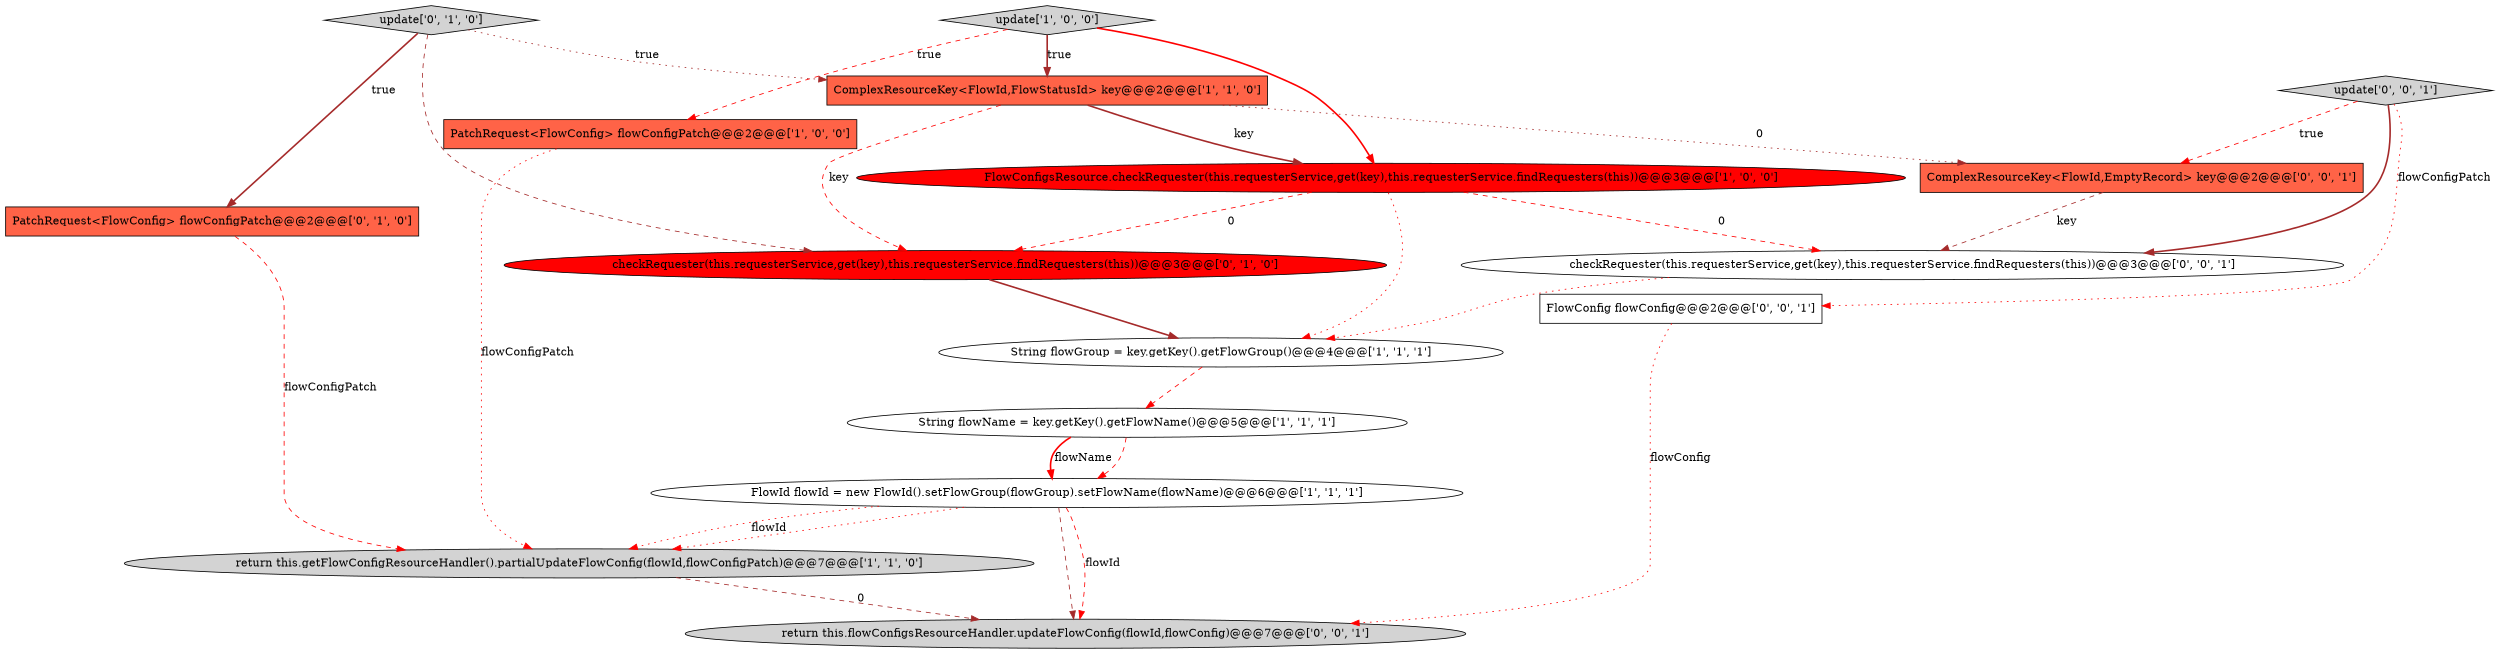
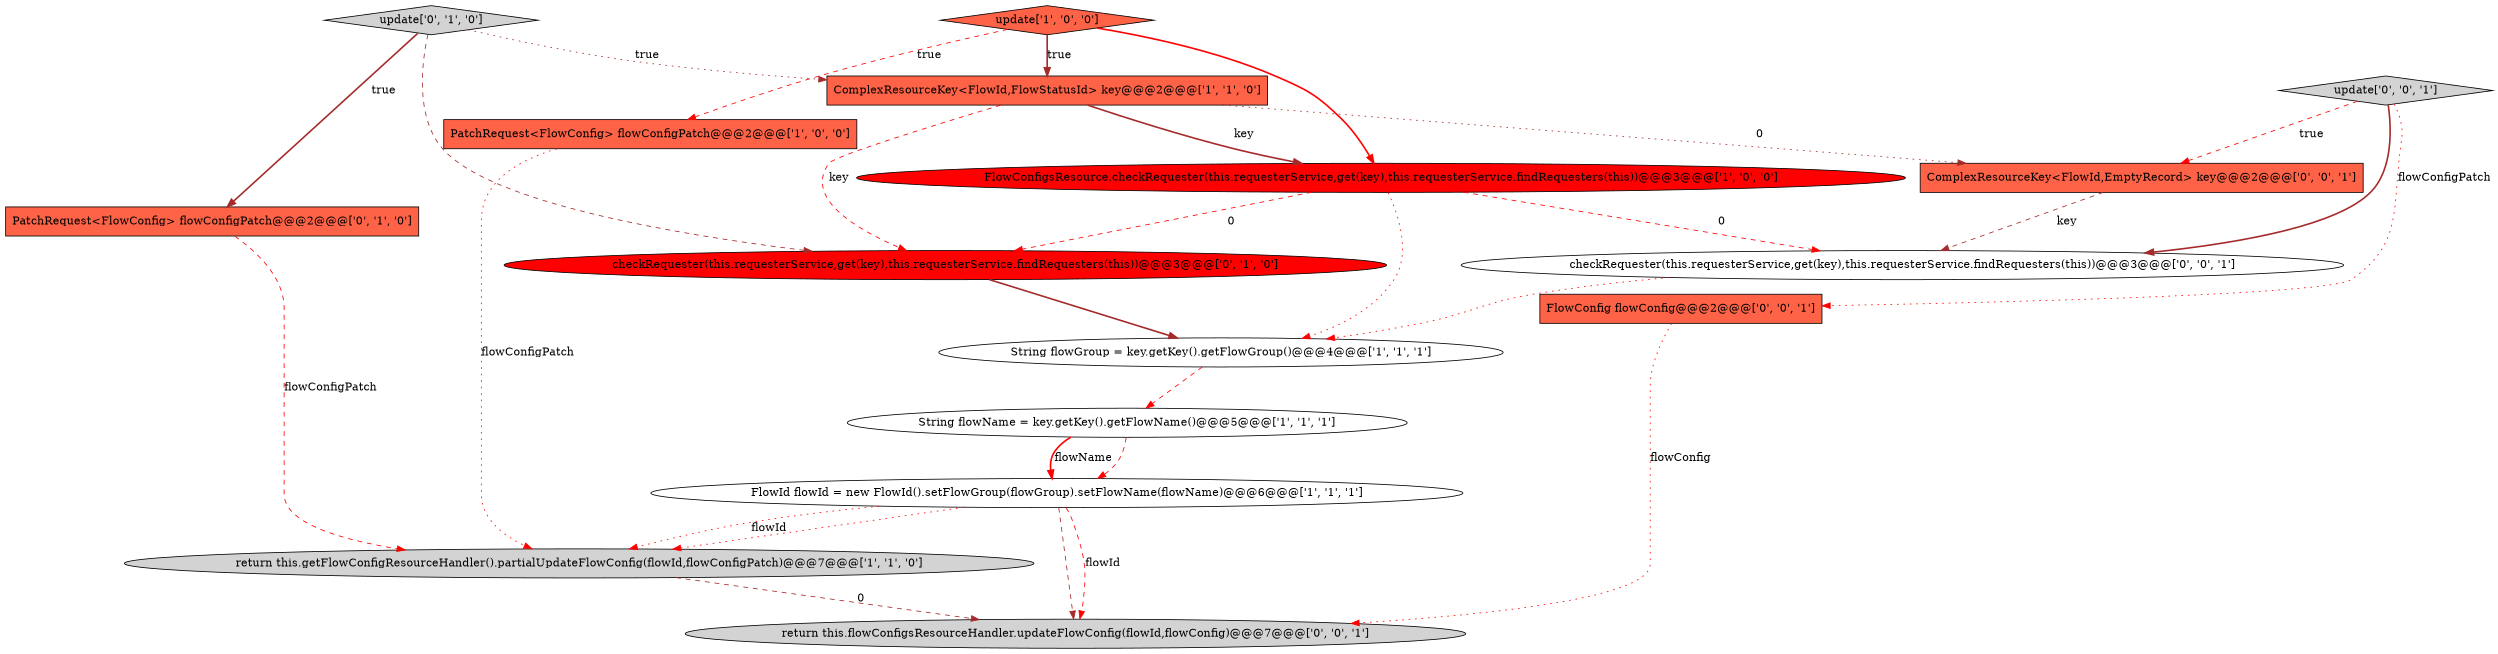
node "update['1', '0', '0']": fillcolor lightgray -> tomato
node "FlowConfig flowConfig@@@2@@@['0', '0', '1']": fillcolor white -> tomato
